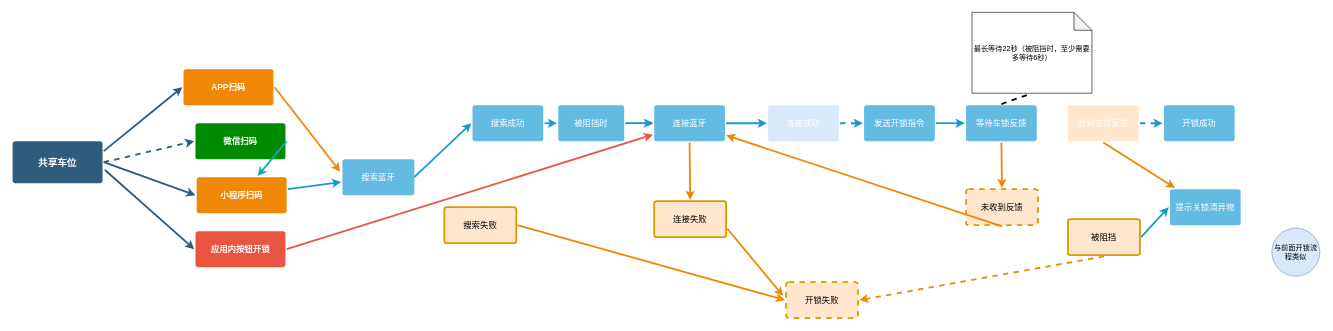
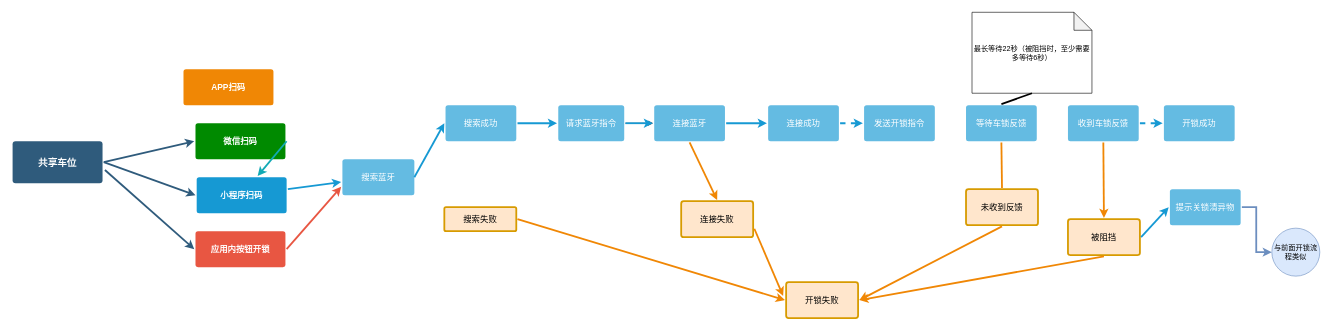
edge "最长等待22秒（被阻挡时，至少需要多等待6秒）" -- "等待车锁反馈": style dashed -> solid
edge "共享车位" -> "APP扫码": removed
node "搜索成功": moved (508, 123) -> (481, 123)
node "被阻挡时": label "被阻挡时" -> "请求蓝牙指令"
node "连接成功": fillcolor #dae8fc -> #64bbe2
edge "发送开锁指令" -> "等待车锁反馈": removed
node "收到车锁反馈": fillcolor #ffe6cc -> #64bbe2
edge "APP扫码" -> "搜索蓝牙": removed
edge "共享车位" -> "微信扫码": style dashed -> solid
edge "收到车锁反馈" -> "提示关锁清异物": now "收到车锁反馈" -> "被阻挡"
edge "等待车锁反馈" -> "未收到反馈": arrowhead classic -> none
edge "未收到反馈" -> "连接蓝牙": now "未收到反馈" -> "开锁失败"
edge "应用内按钮开锁" -> "连接蓝牙": now "应用内按钮开锁" -> "搜索蓝牙"
node "小程序扫码": fillcolor #f08705 -> #1699d3
node "未收到反馈": style dashed -> solid
node "连接失败": moved (690, 219) -> (717, 219)
node "搜索失败": size 72x36 -> 72x24
edge "提示关锁清异物" -> "与前面开锁流程类似": added
edge "被阻挡" -> "开锁失败": style dashed -> solid
node "开锁失败": style dashed -> solid
